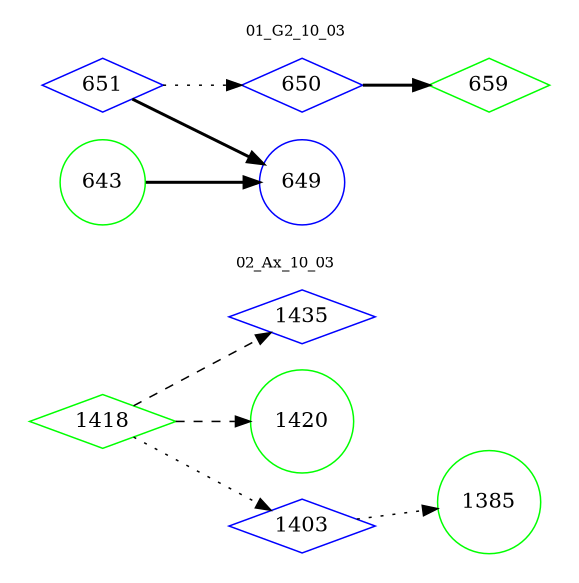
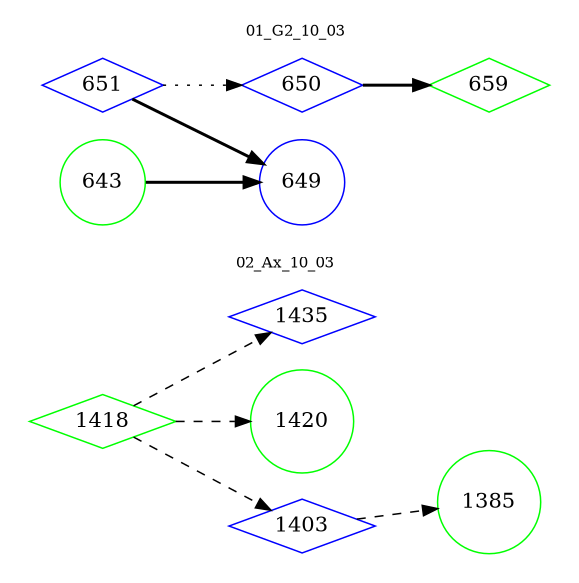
edge "1418" -> "1403": style dotted -> dashed
edge "1403" -> "1385": style dotted -> dashed
